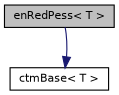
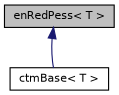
edge "enRedPess< T >" -> "ctmBase< T >": reversed
